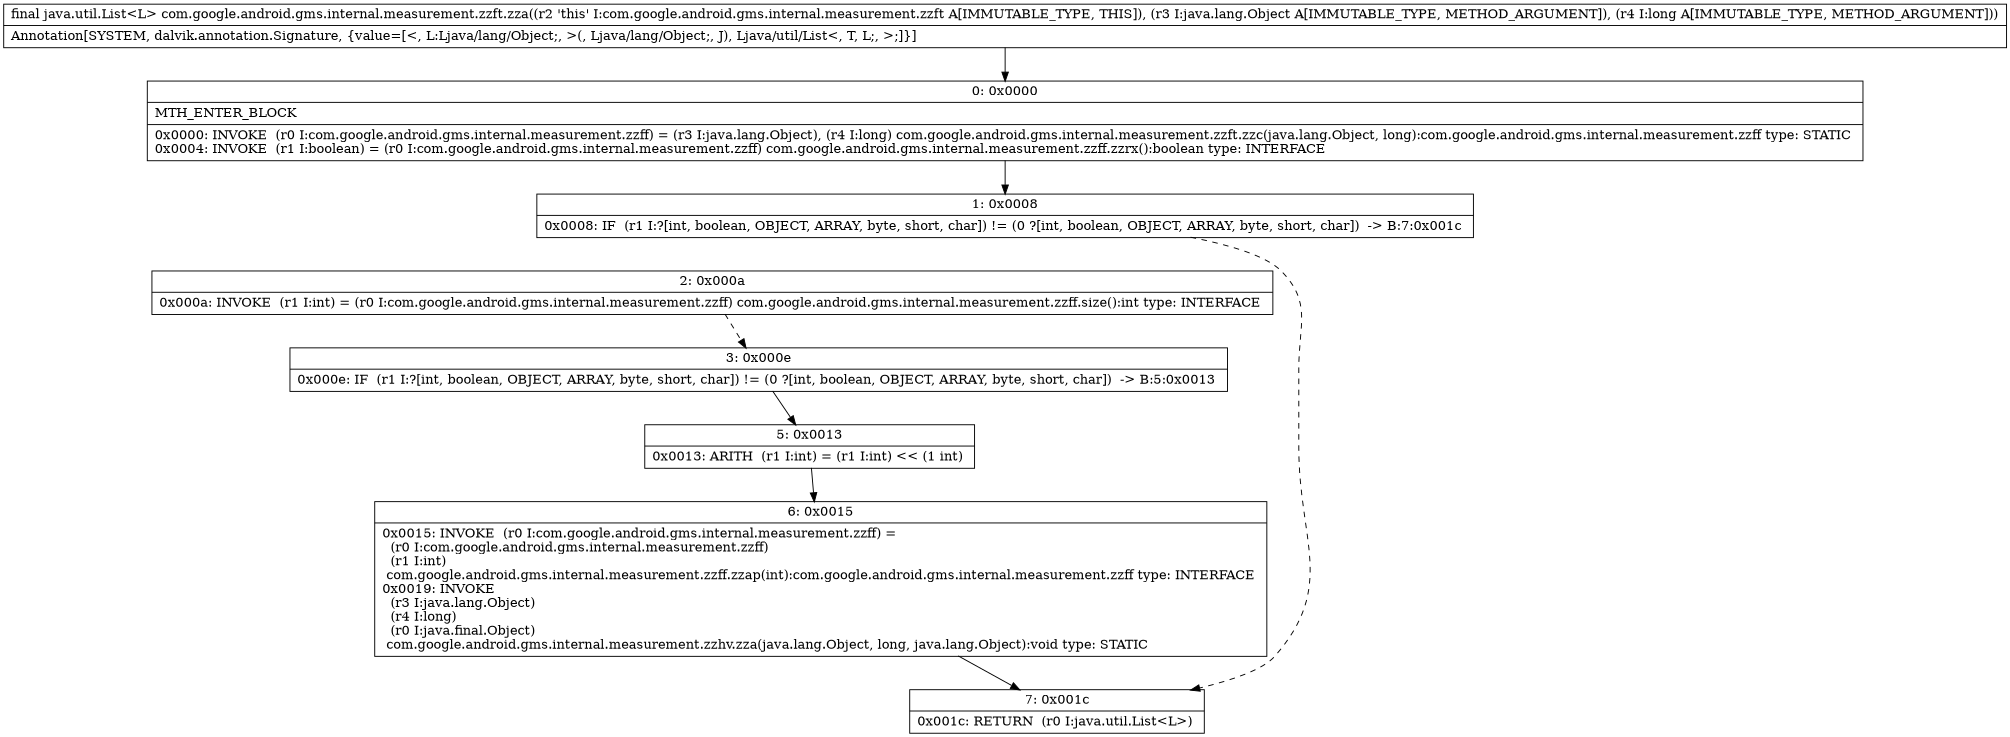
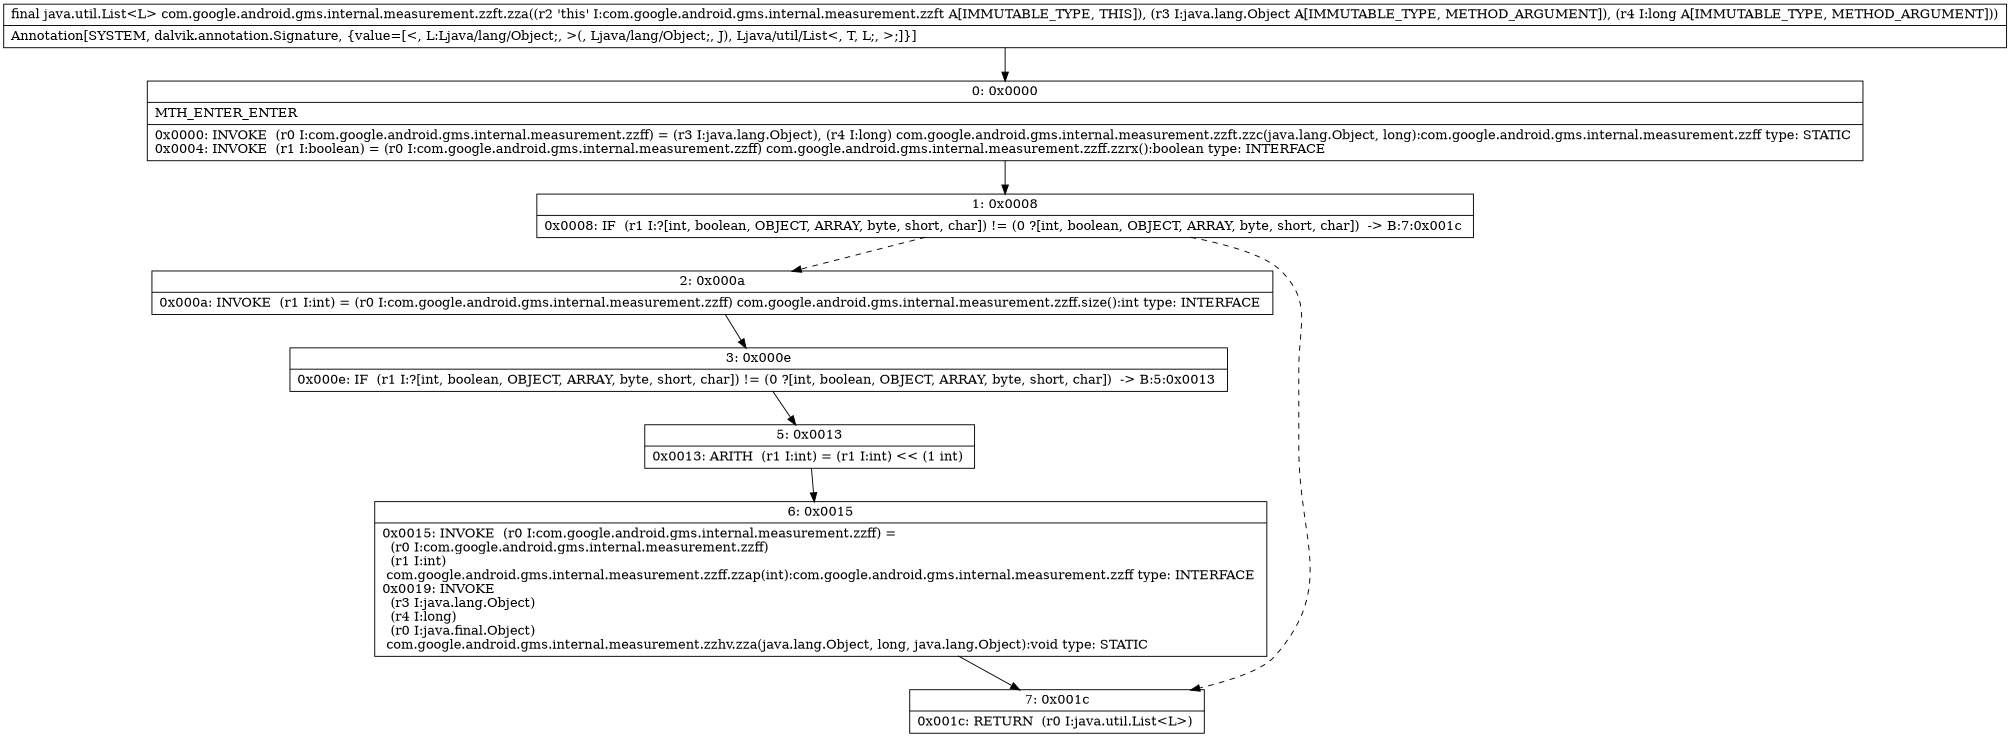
node "0: 0x0000": text "MTH_ENTER_BLOCK" -> "MTH_ENTER_ENTER"
edge "1: 0x0008" -> "2: 0x000a": added
edge "2: 0x000a" -> "3: 0x000e": style dashed -> solid
